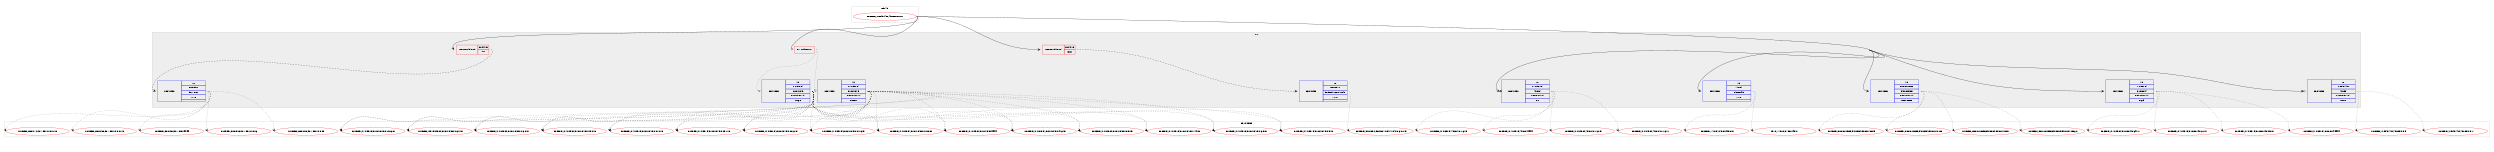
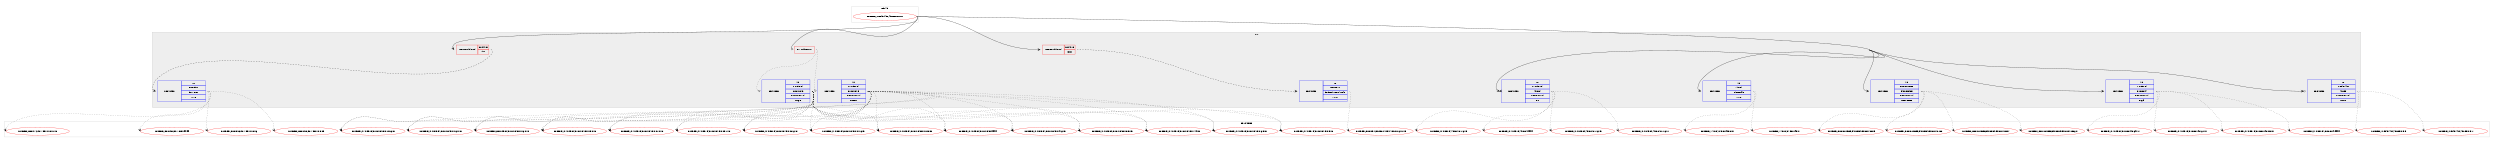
node "portage://app-doc/doxygen-1.8.14-r1": removed
node "portage://devel-devel/automake-1.16.1-r2": label "portage://devel-devel/automake-1.16.1-r2" -> "portage://sys-devel/automake-1.16.1-r2"
node "portage://sys-devel/automake-1.16.1-r1": label "portage://sys-devel/automake-1.16.1-r1" -> "portage://app-devel/automake-1.16.1-r1"
node "portage://app-text/docbook-sgml-utils-0.6.14-r3": label "portage://app-text/docbook-sgml-utils-0.6.14-r3" -> "portage://app-text/docbook-sgml-doc-0.6.14-r3"
node "text://virtual/pkgconfig-1": label "text://virtual/pkgconfig-1" -> "portage://virtual/pkgconfig-1"
